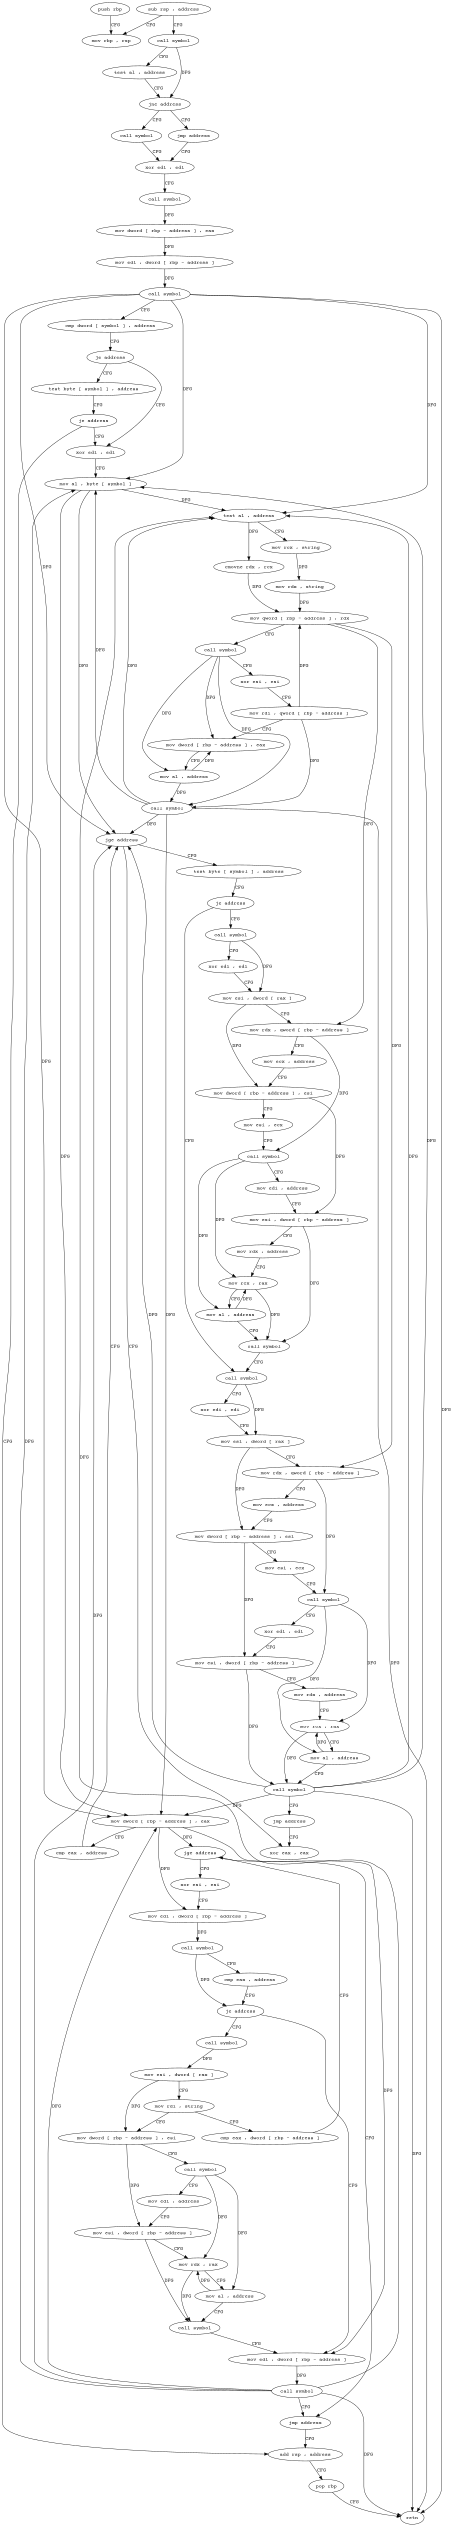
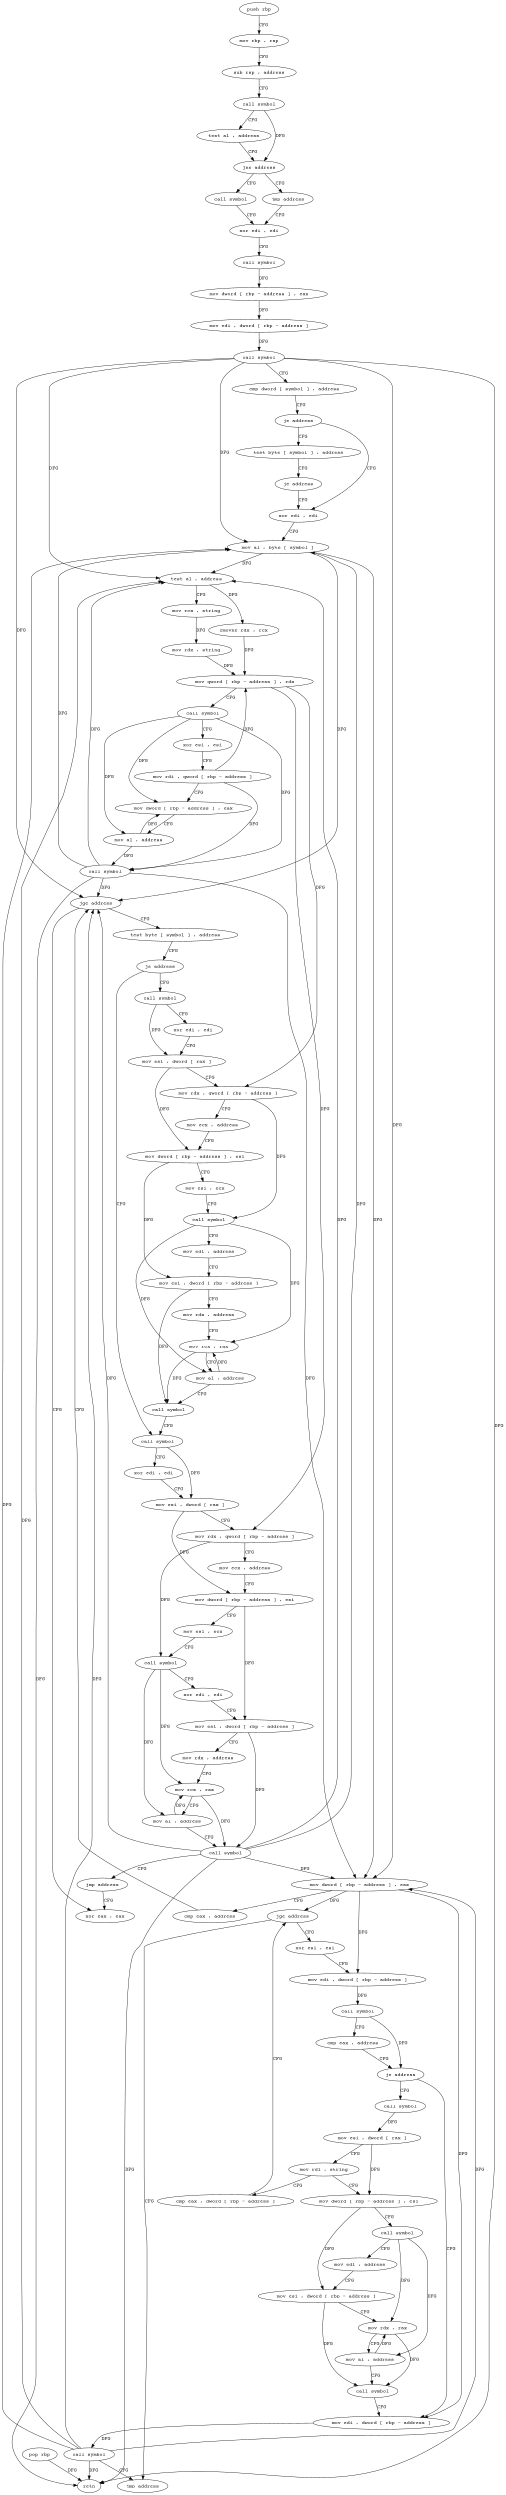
edge "sub rsp , address" -> "mov rbp , rsp": reversed
node "add rsp , address": removed
edge "pop rbp" -> "retn": label "CFG" -> "DFG"
